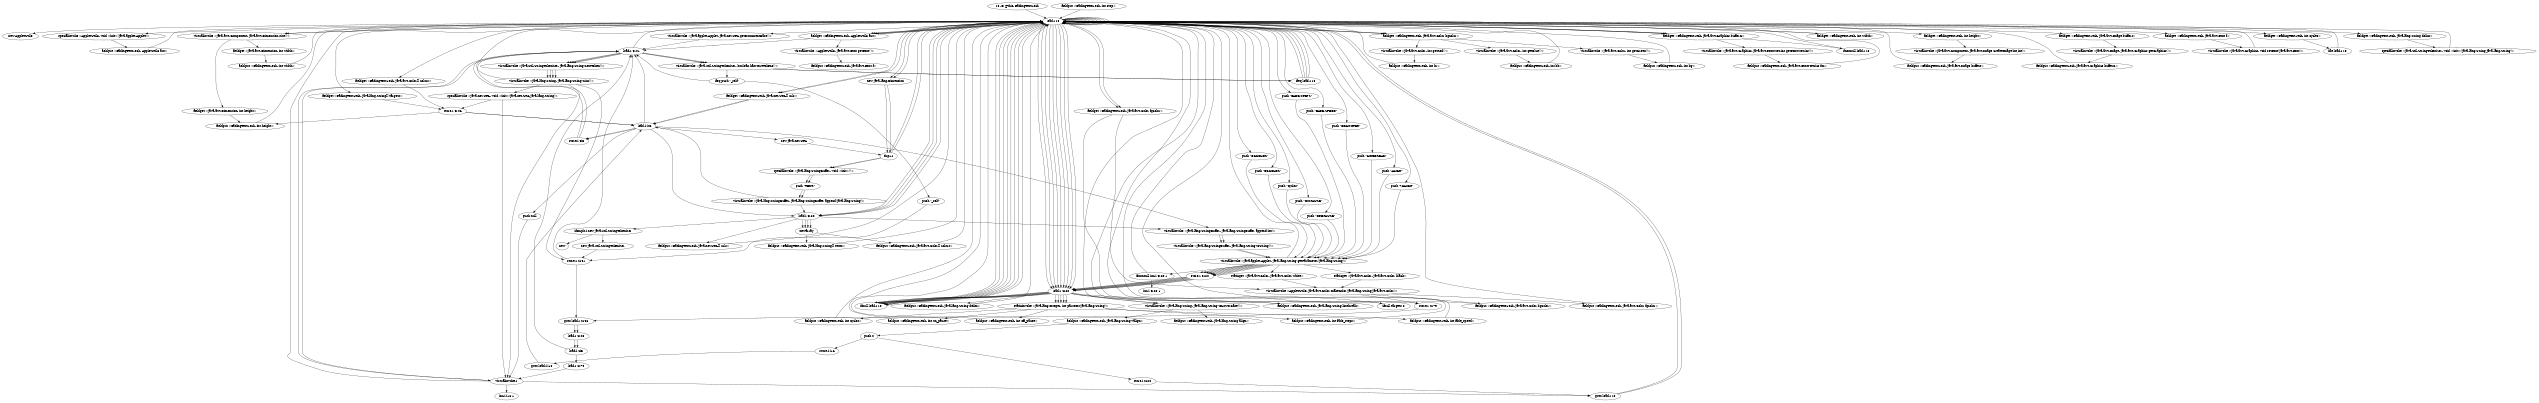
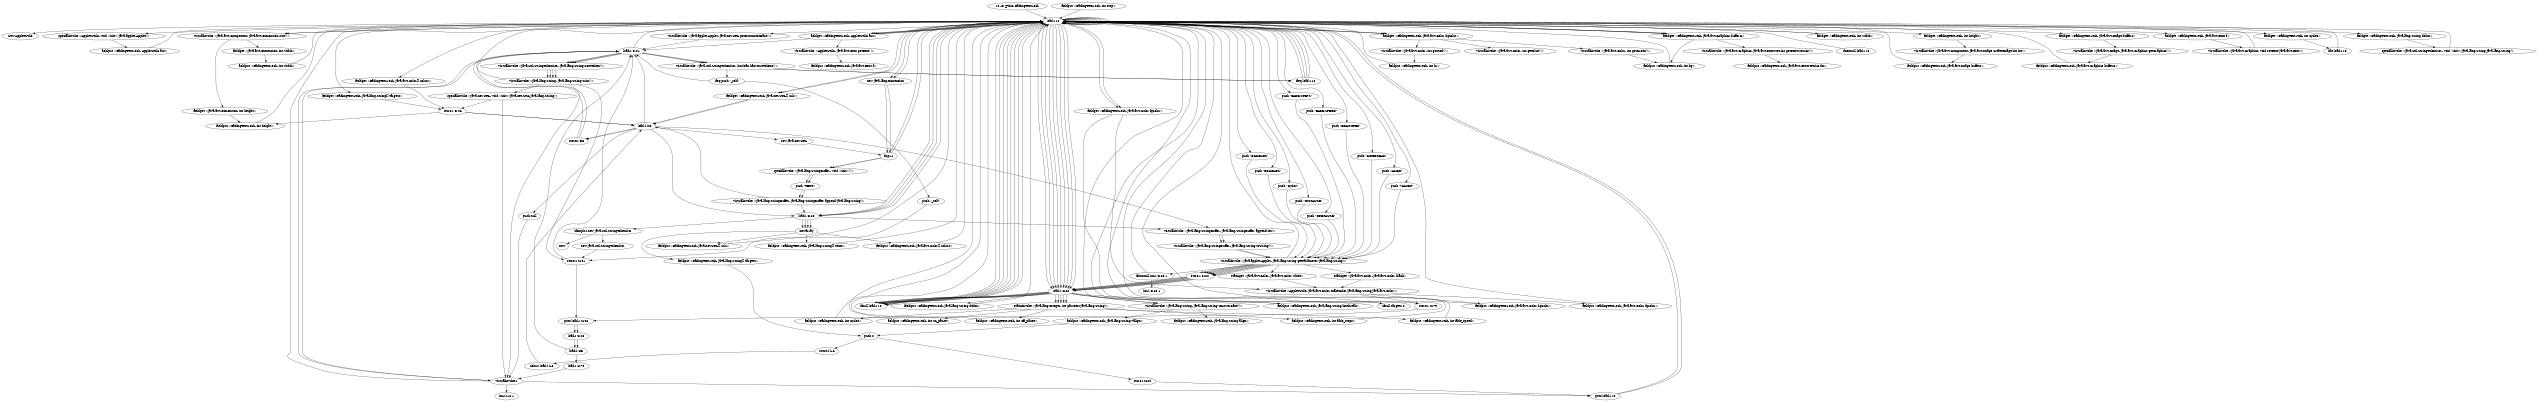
edge "fieldput <FadingText1ech: java.awt.FontMetrics fm>" -> "load.r r0": removed
edge "fieldget <FadingText1ech: java.awt.Graphics bufferG>" -> "ifnonnull load.r r0": now "fieldget <FadingText1ech: java.awt.Graphics bufferG>" -> "fieldput <FadingText1ech: int bg>"
node "fieldput <FadingText1ech: int bb>": removed
edge "load.i $r20" -> "fieldput <FadingText1ech: java.net.URL[] urls>": now "newarray" -> "fieldput <FadingText1ech: java.net.URL[] urls>"
node "fieldput <FadingText1ech: java.lang.String[] targets>": added
node "goto load.i i16": label "goto load.i i16" -> "colors load.i i16"
